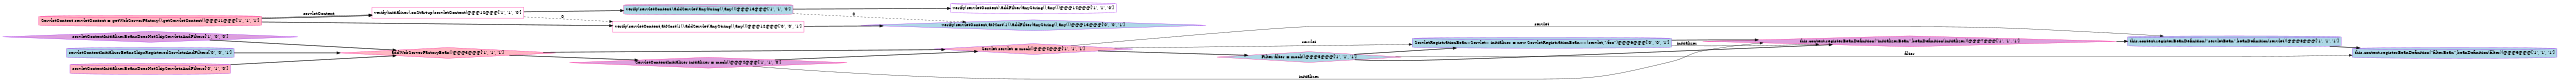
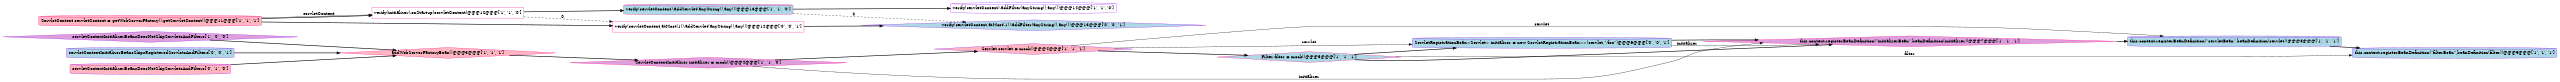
edge "addWebServerFactoryBean()@@@3@@@['1', '1', '1']" -> "Servlet servlet = mock()@@@4@@@['1', '1', '1']": removed
